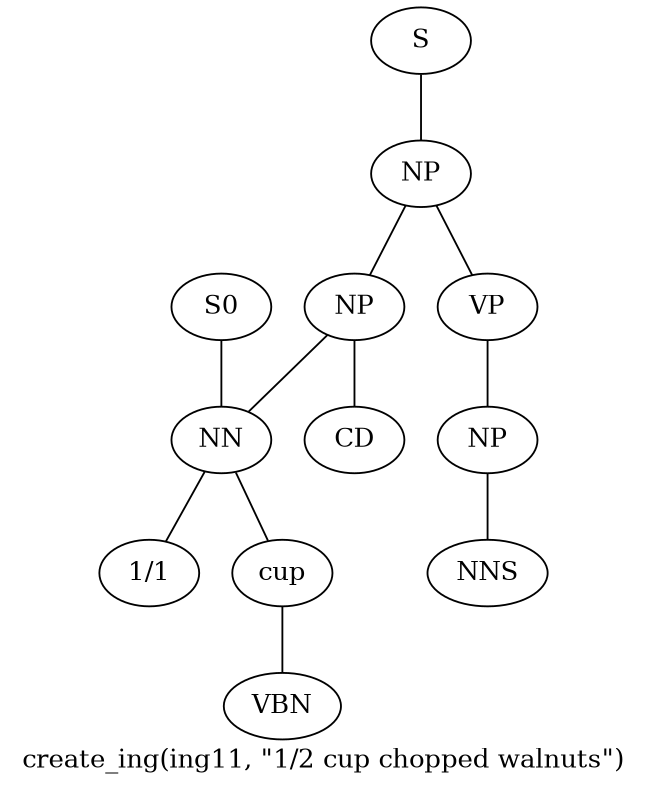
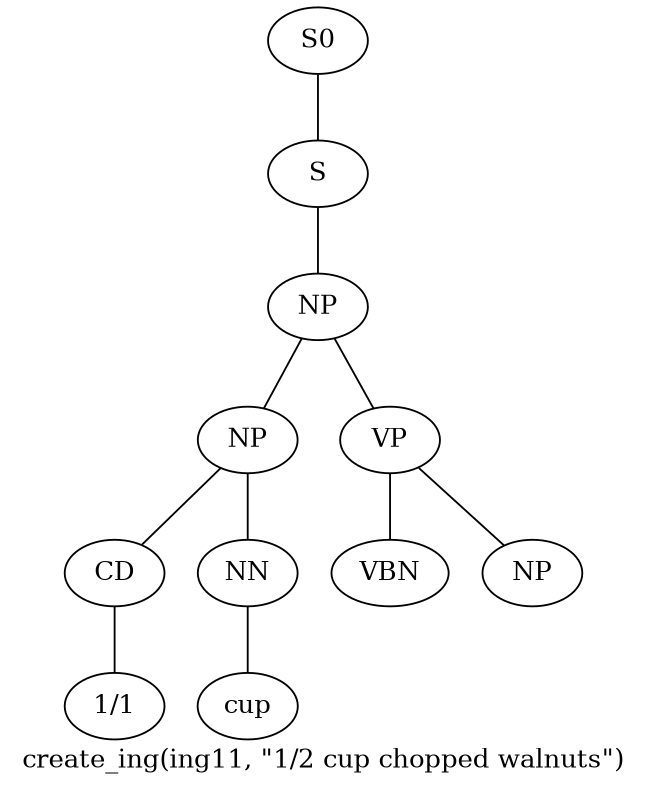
edge "S0" -- "NN": now "S0" -- "S"
edge "NN" -- "1/1": now "CD" -- "1/1"
node "NNS": removed
edge "cup" -- "VBN": now "VP" -- "VBN"
